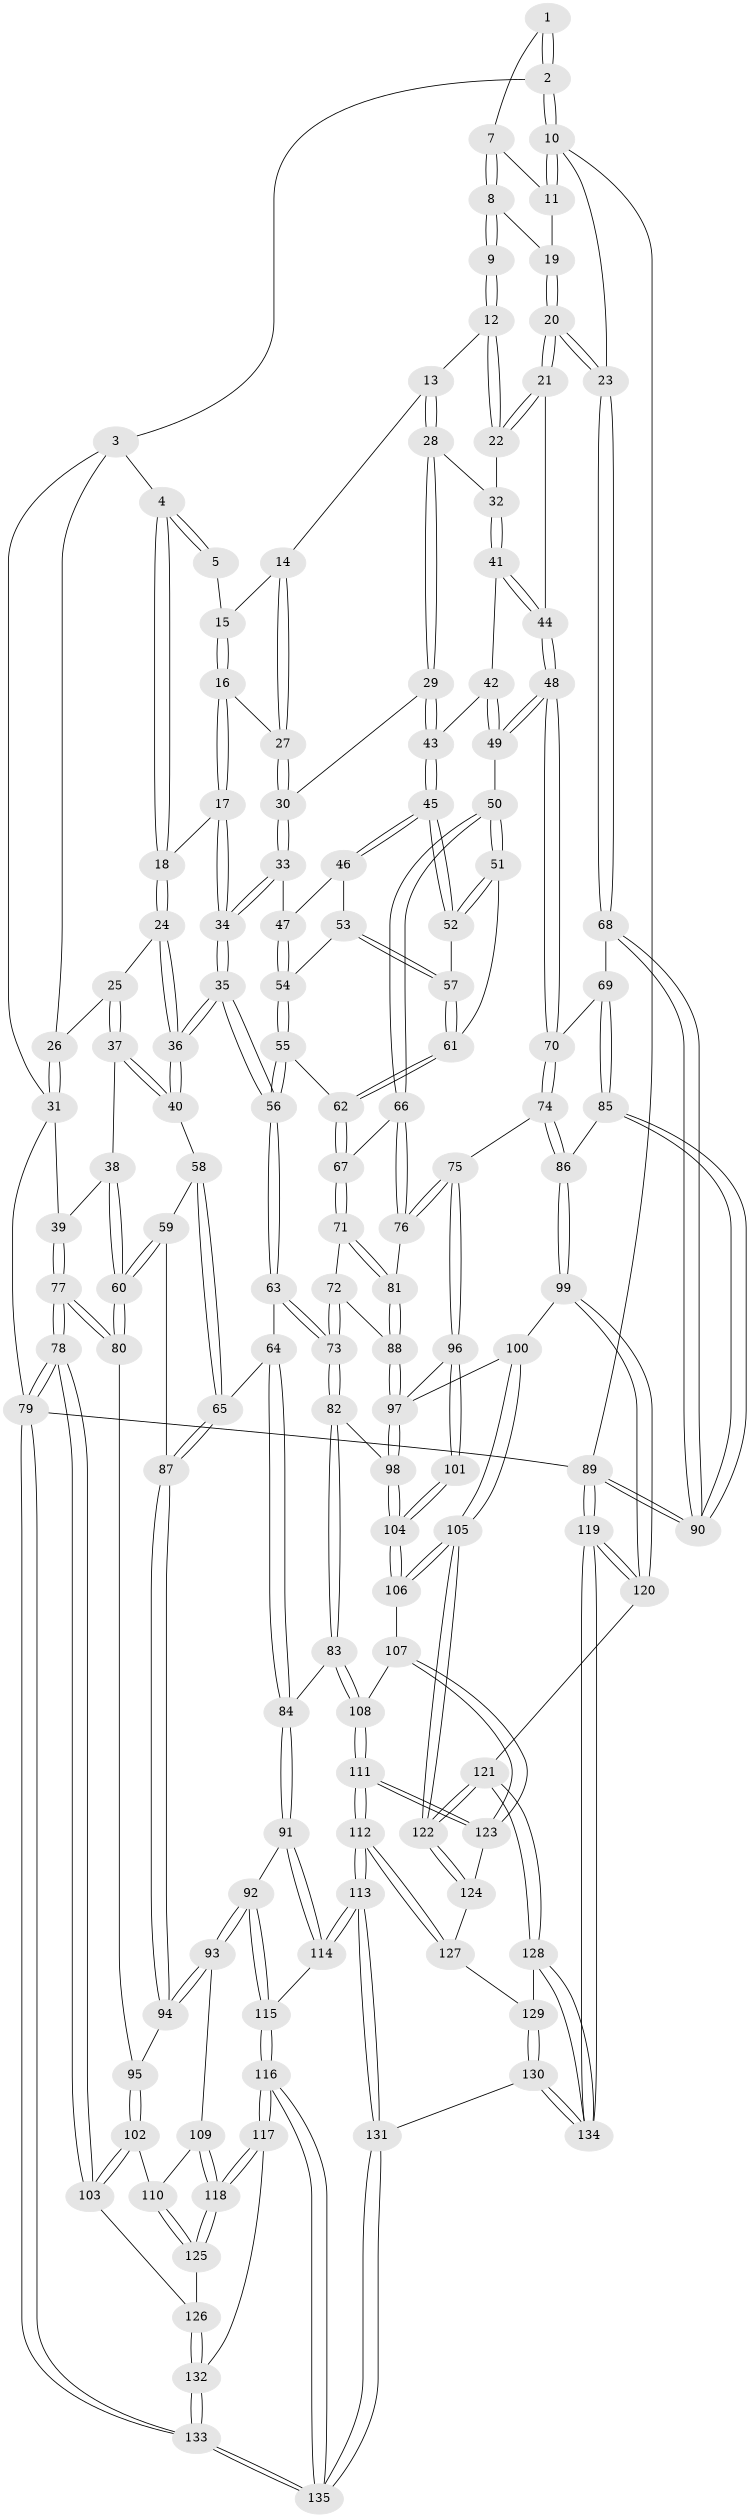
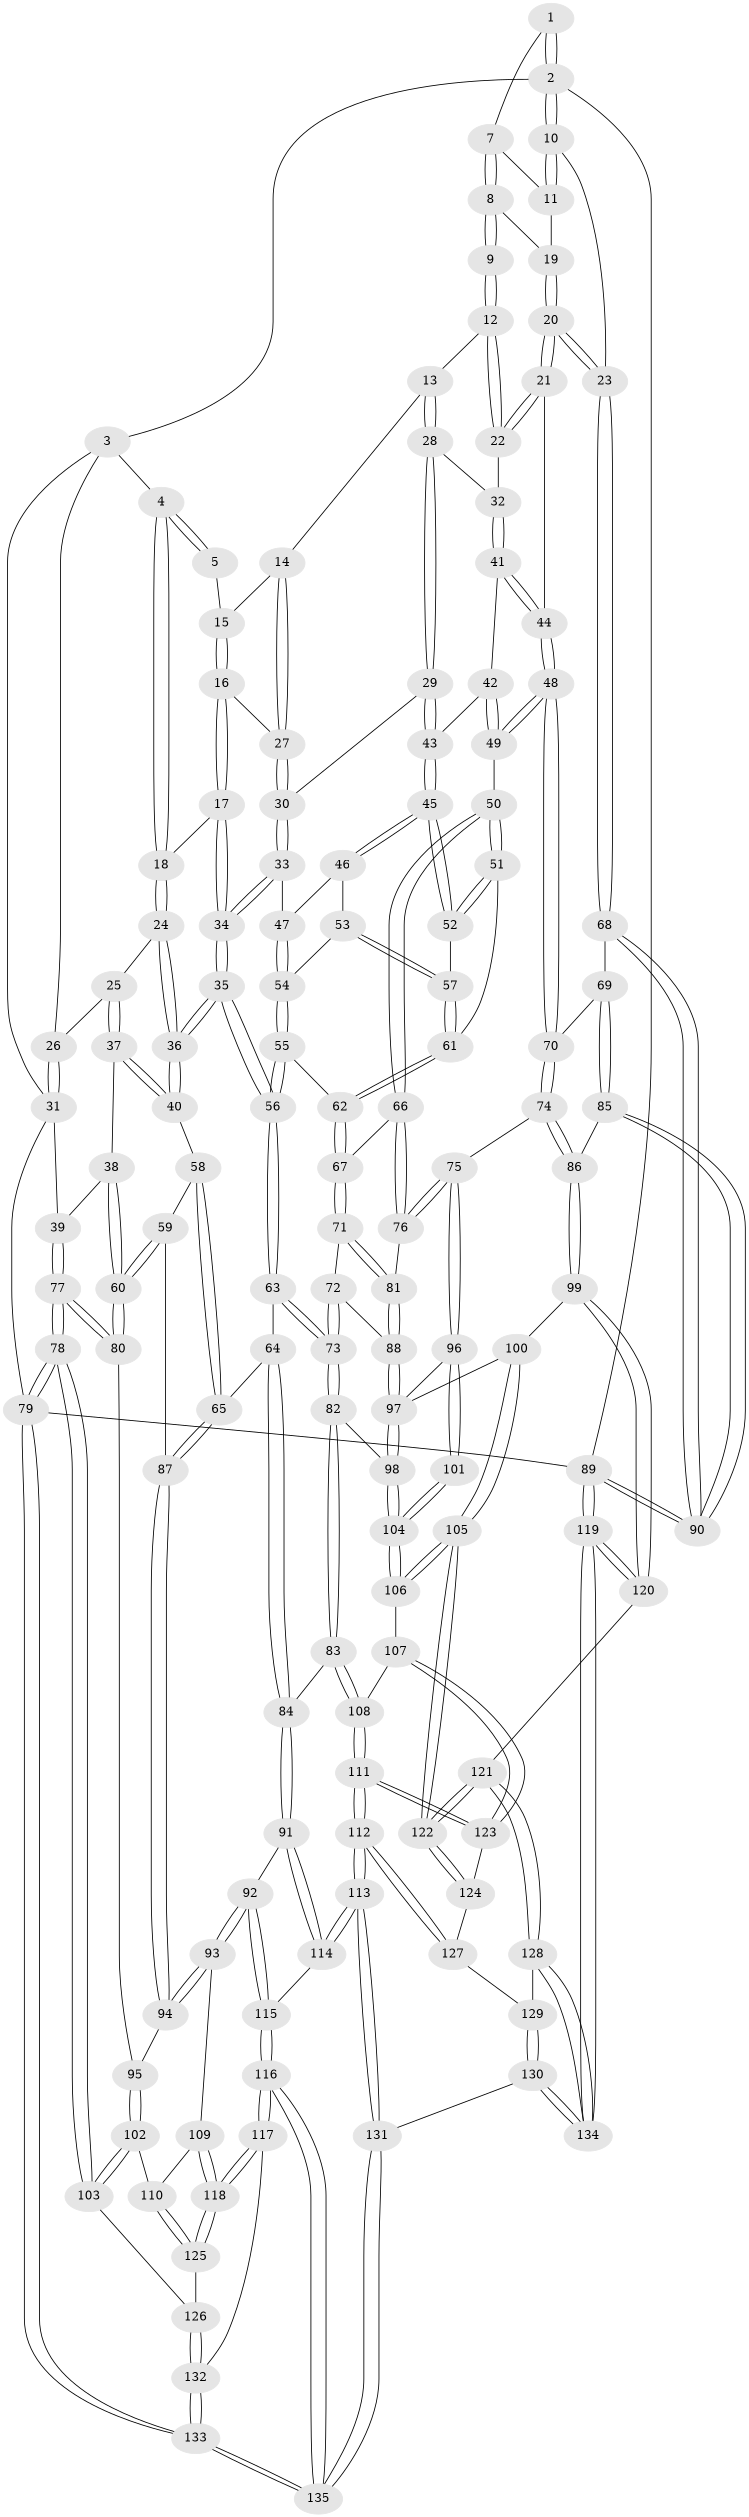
edge "10" -- "89": now "2" -- "89"
